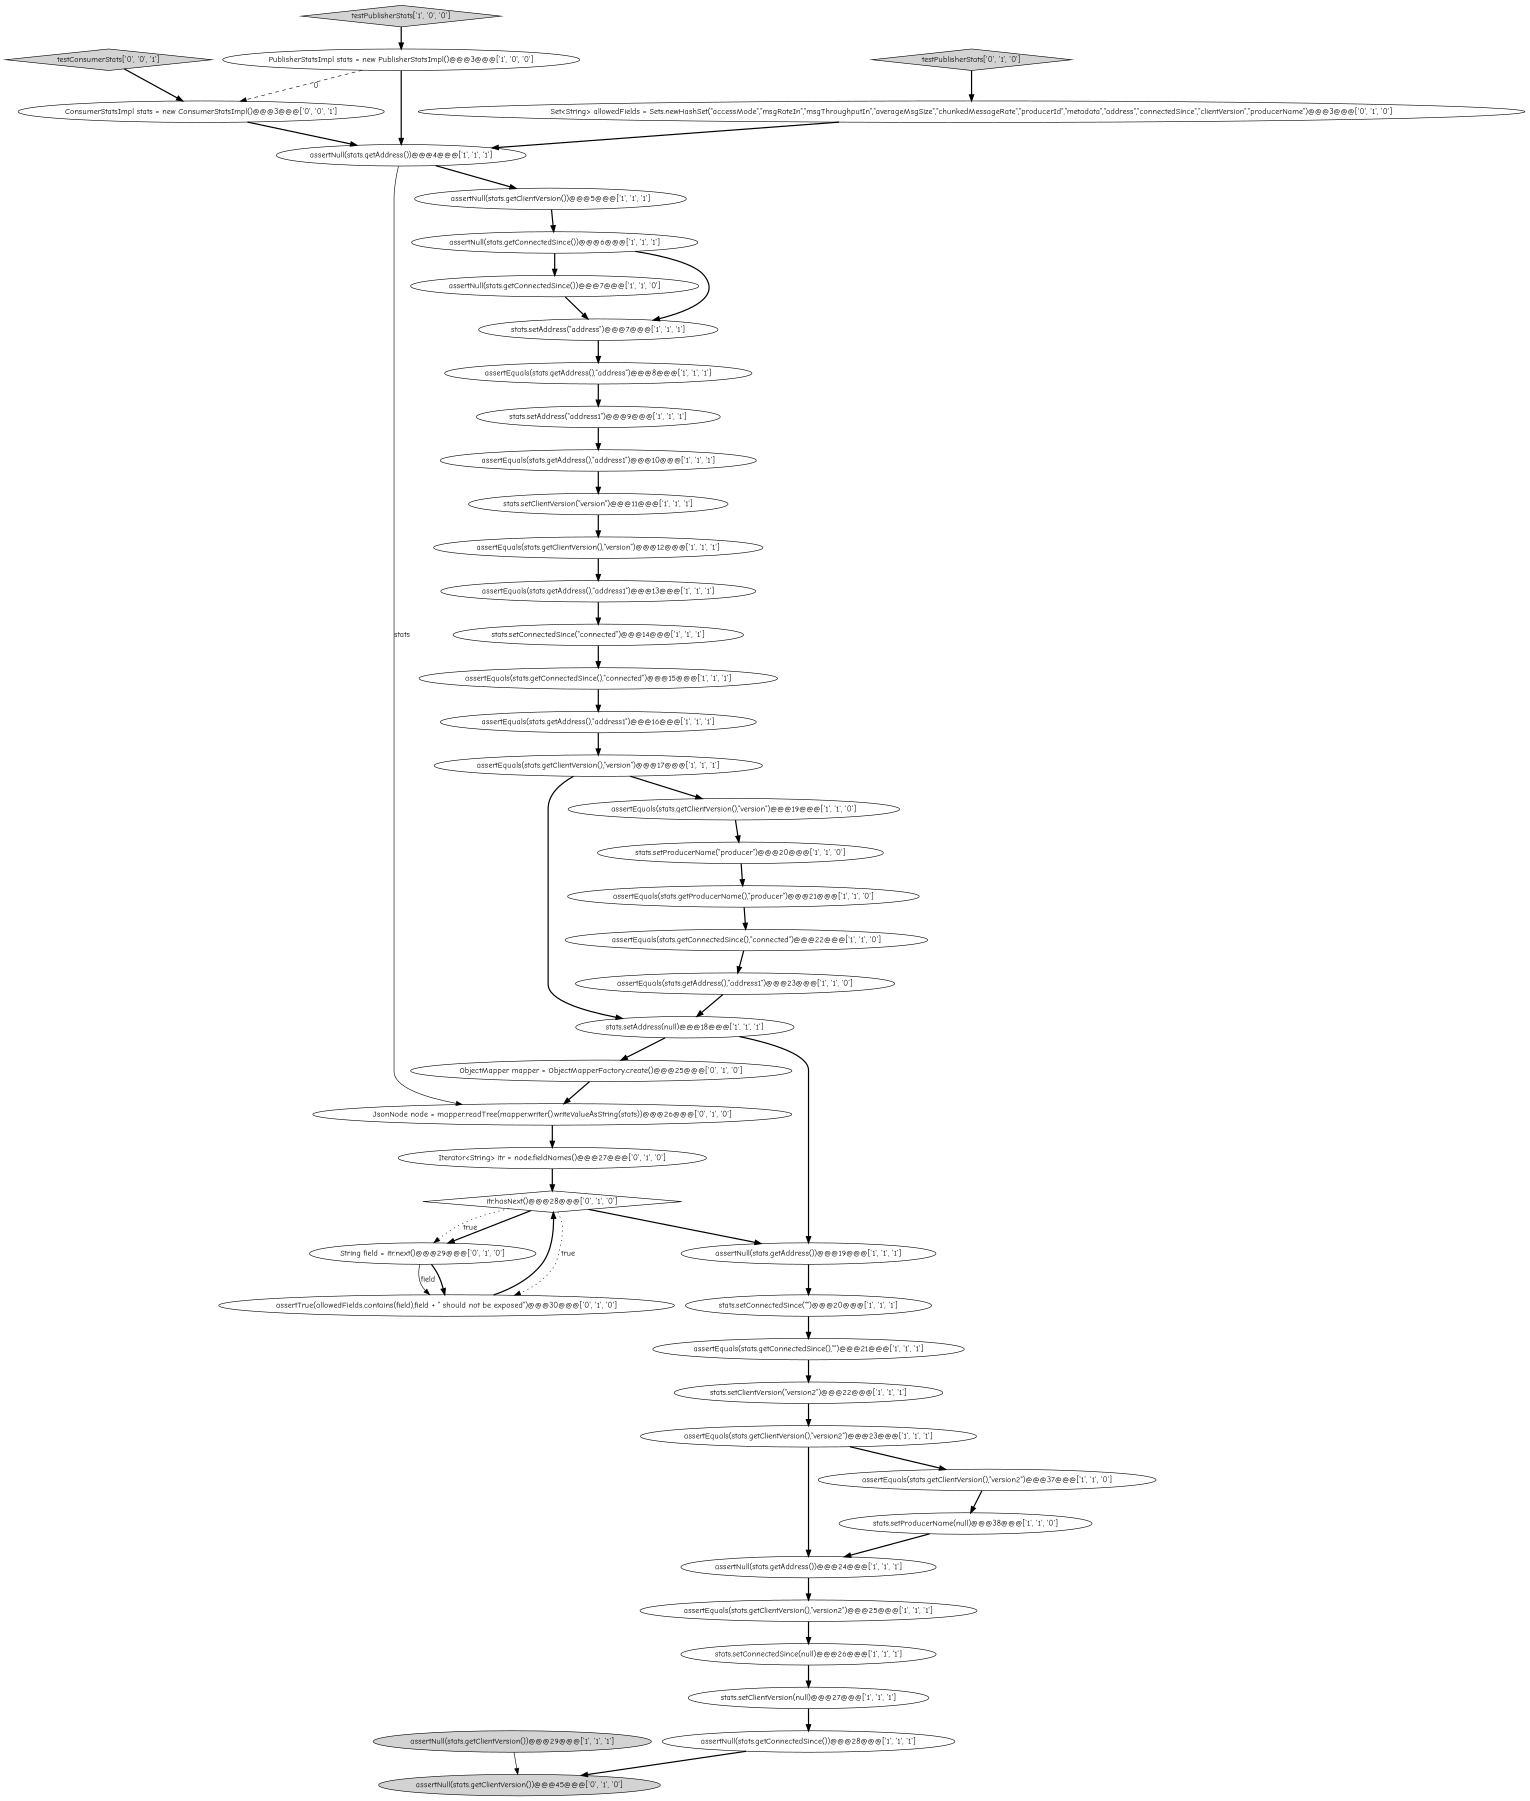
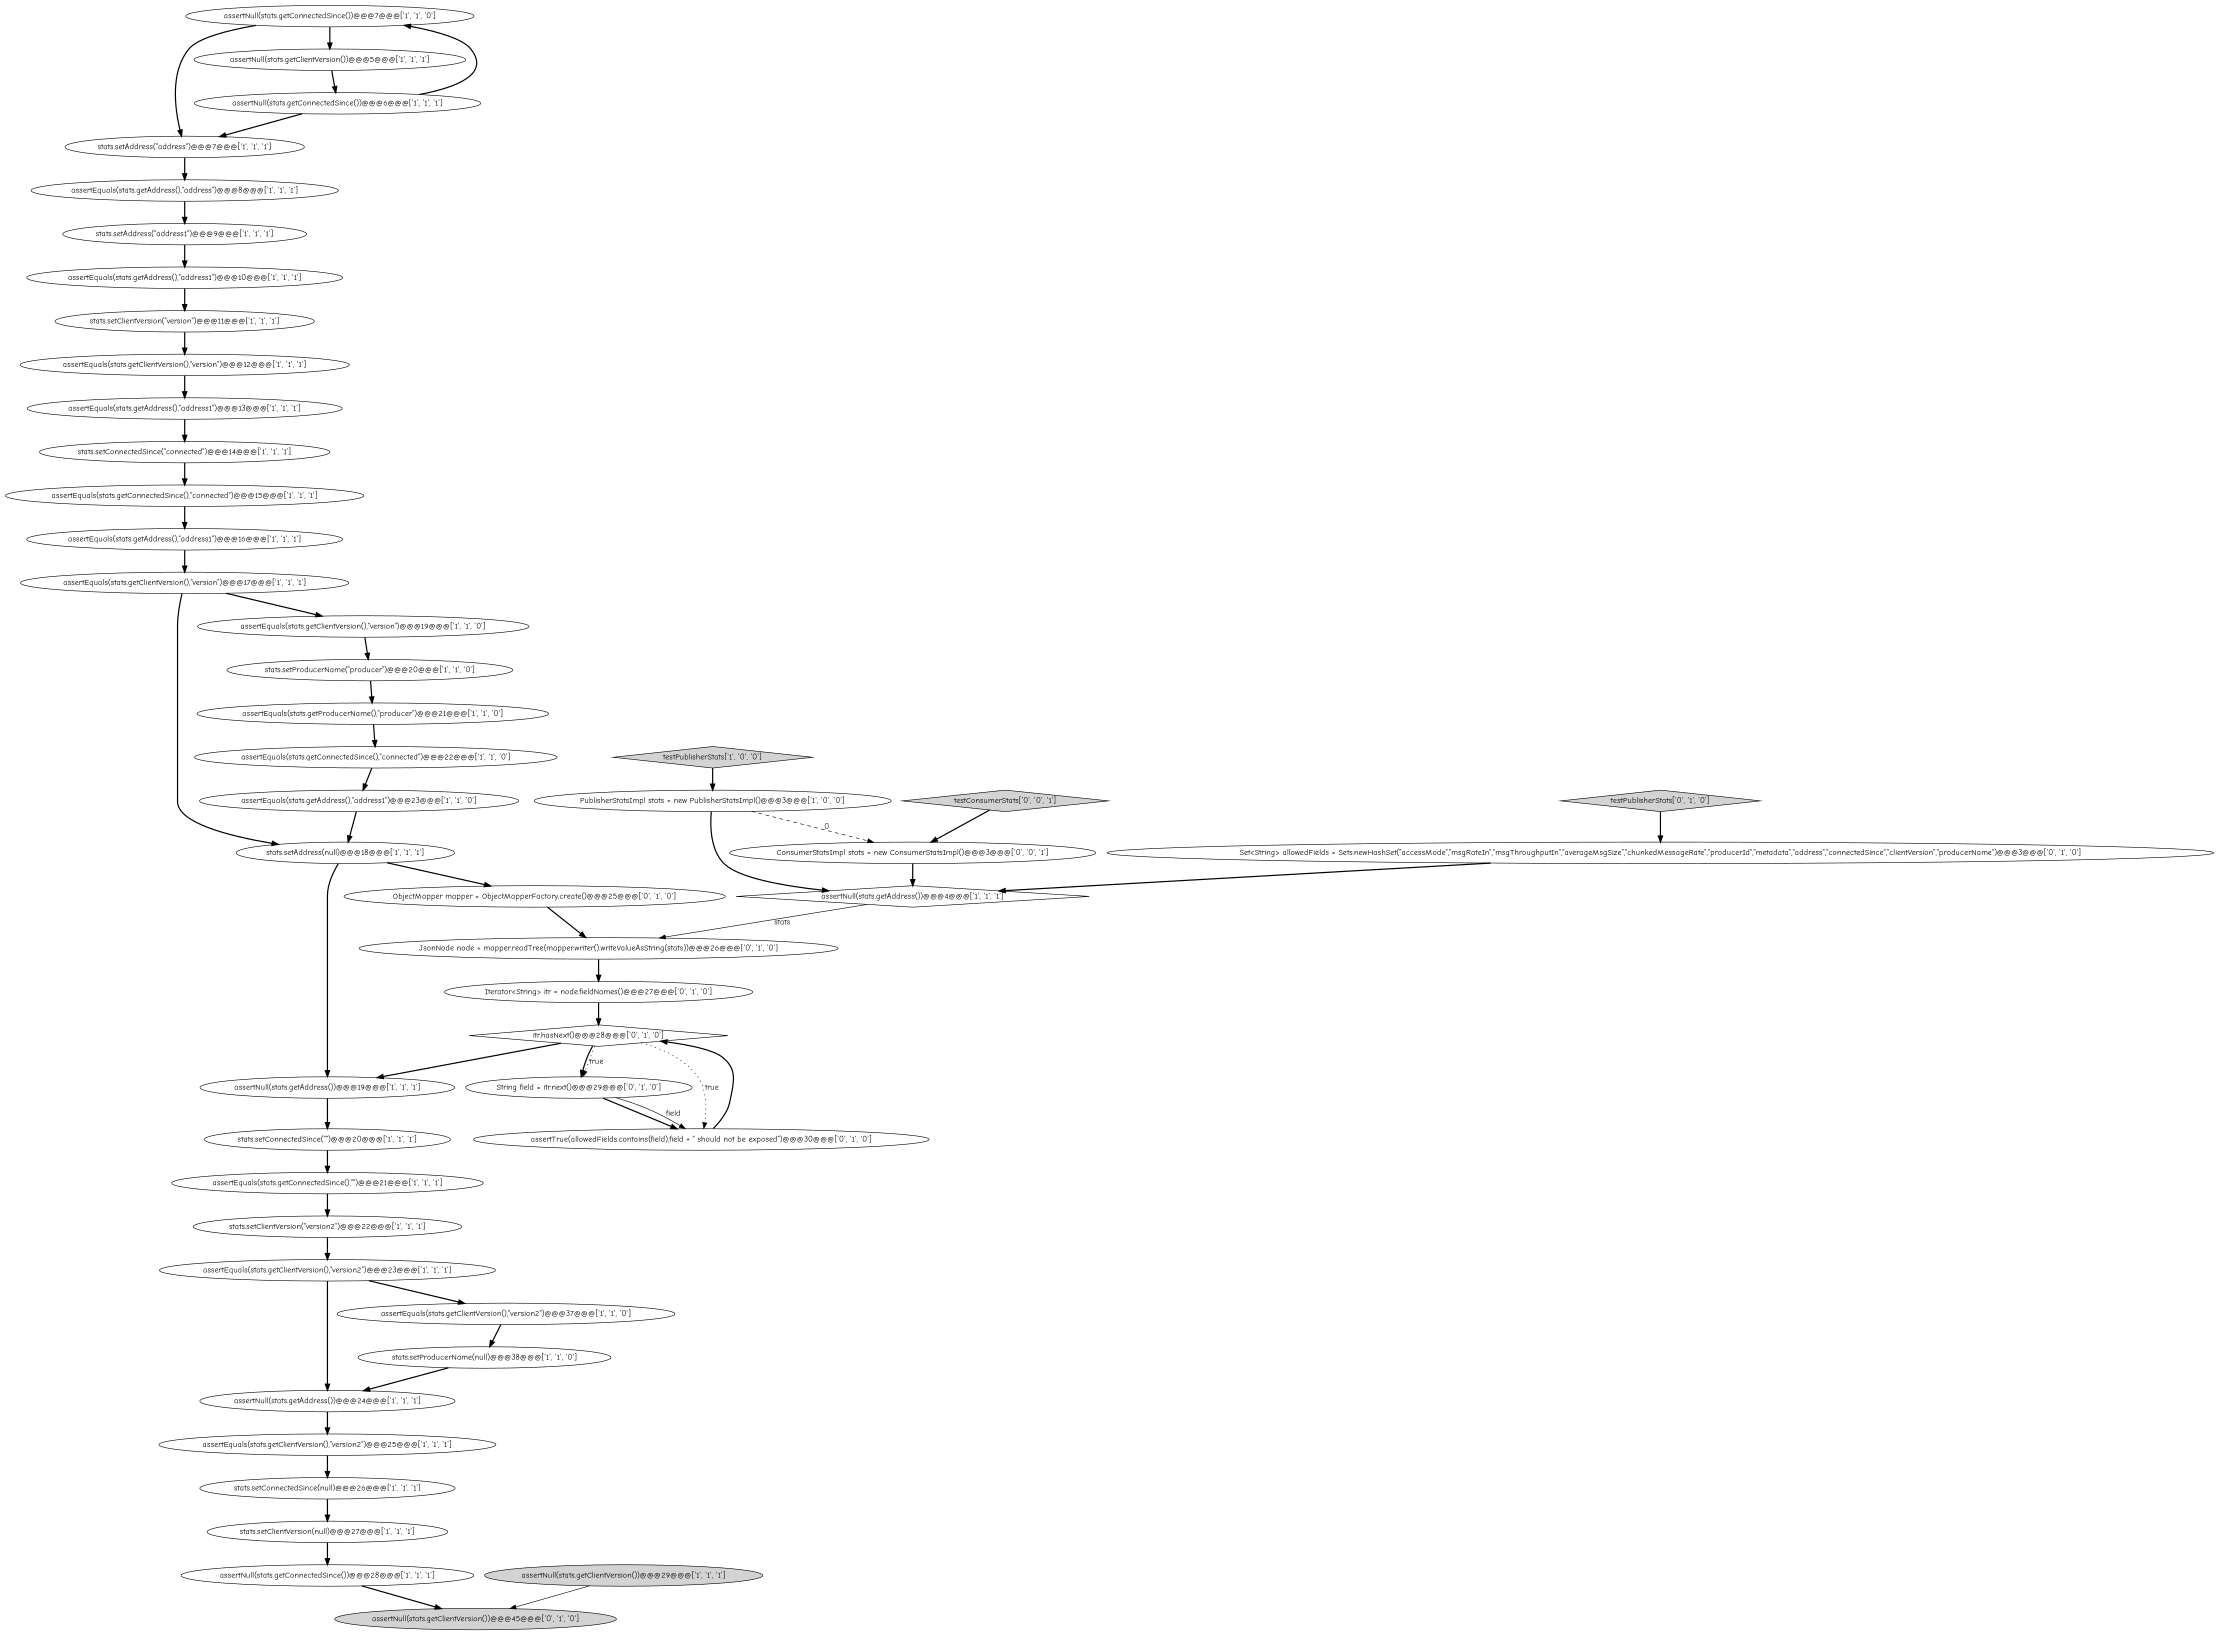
node "assertNull(stats.getAddress())@@@4@@@['1', '1', '1']": shape ellipse -> diamond
edge "assertNull(stats.getAddress())@@@4@@@['1', '1', '1']" -> "assertNull(stats.getClientVersion())@@@5@@@['1', '1', '1']": now "assertNull(stats.getConnectedSince())@@@7@@@['1', '1', '0']" -> "assertNull(stats.getClientVersion())@@@5@@@['1', '1', '1']"
